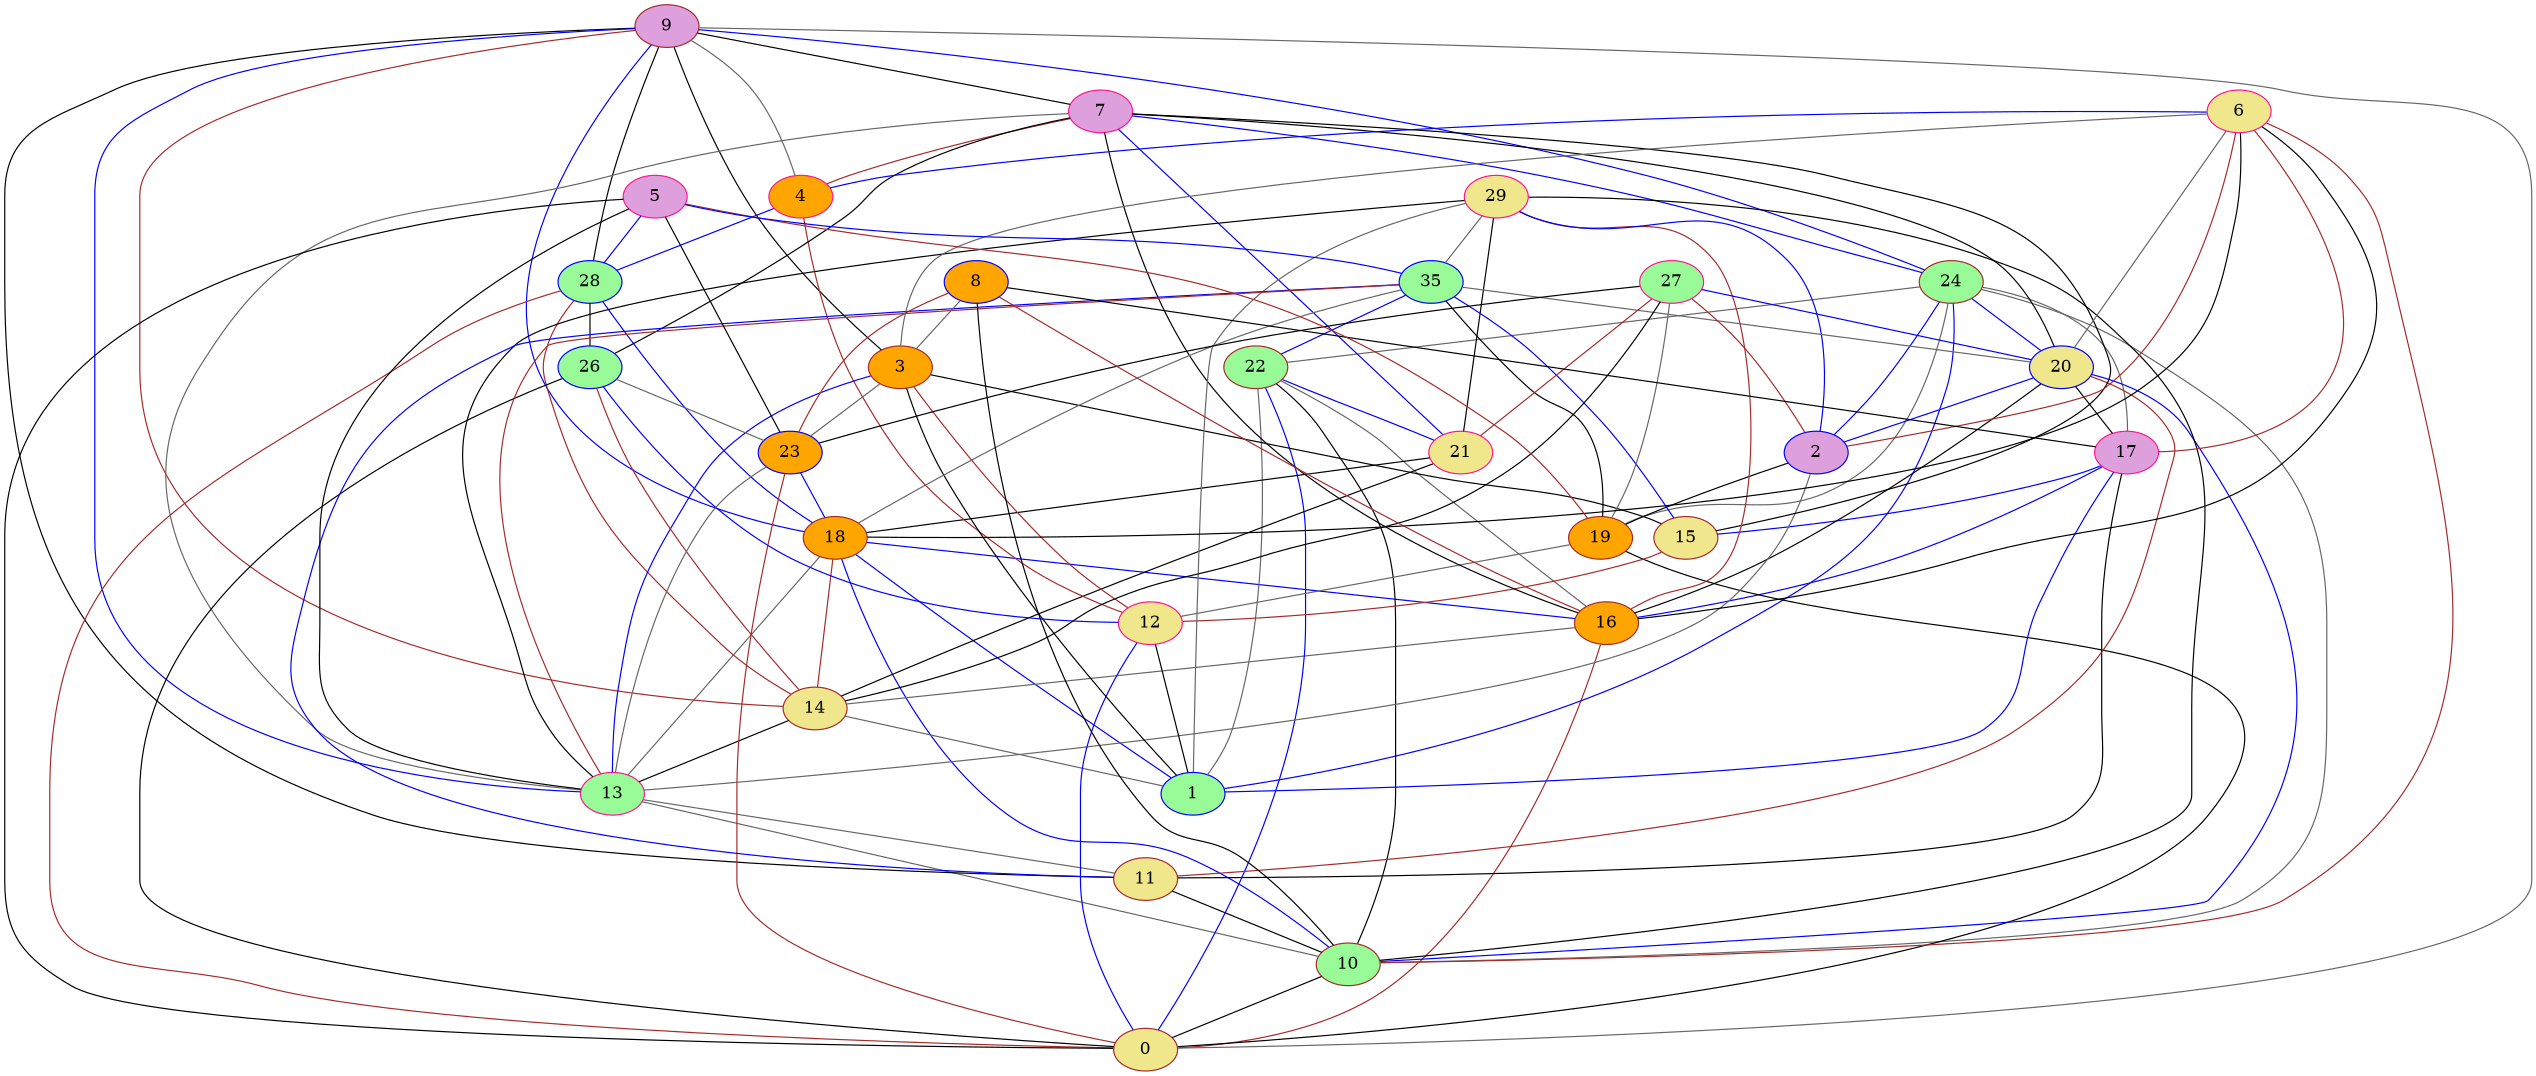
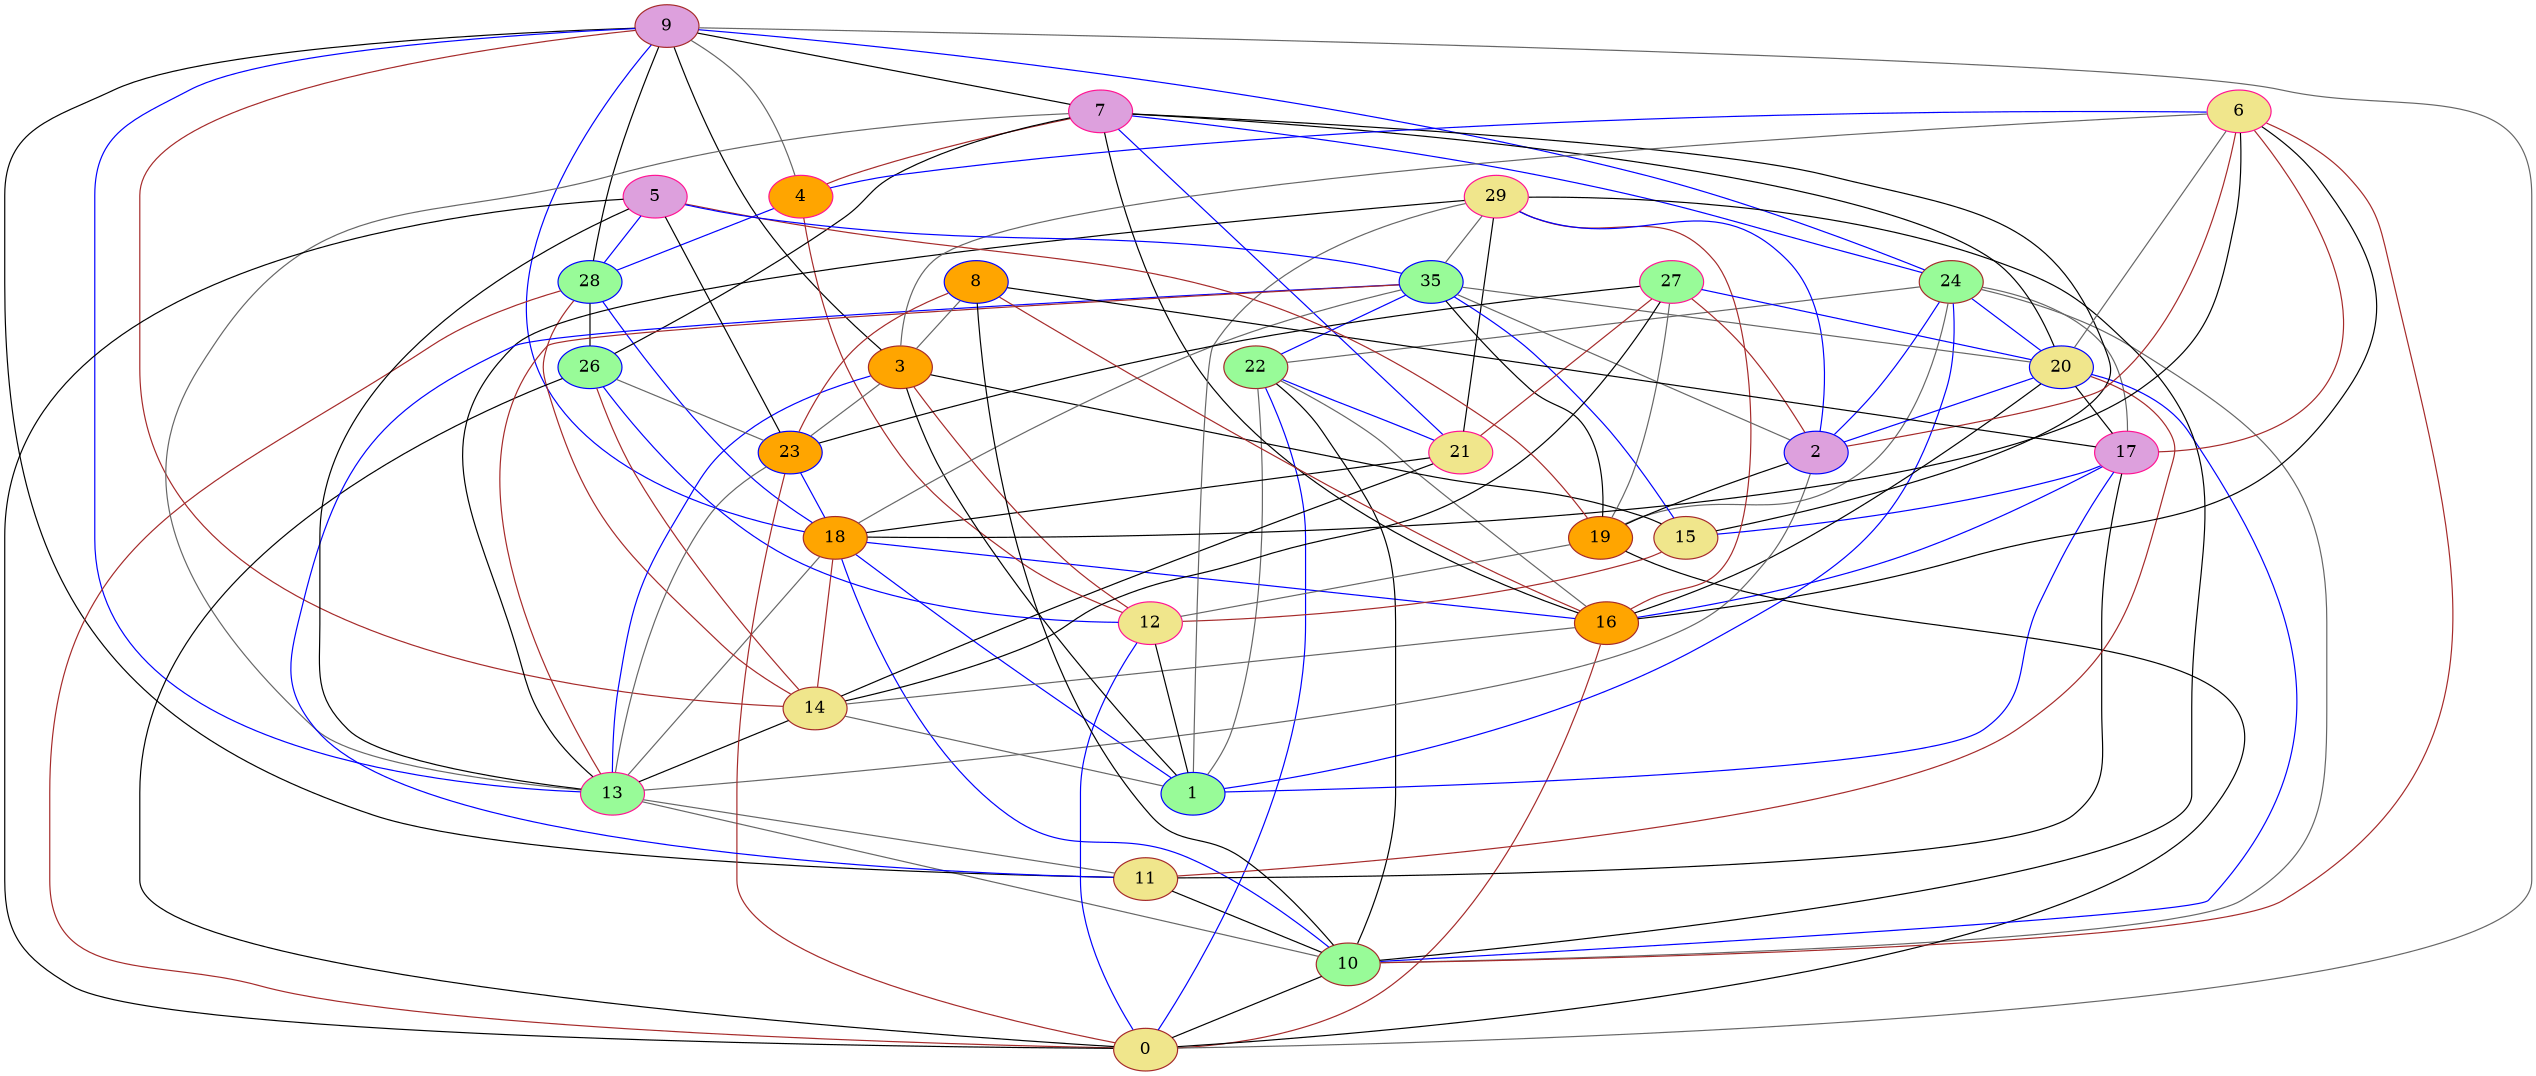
edge "35" -- "2": added
